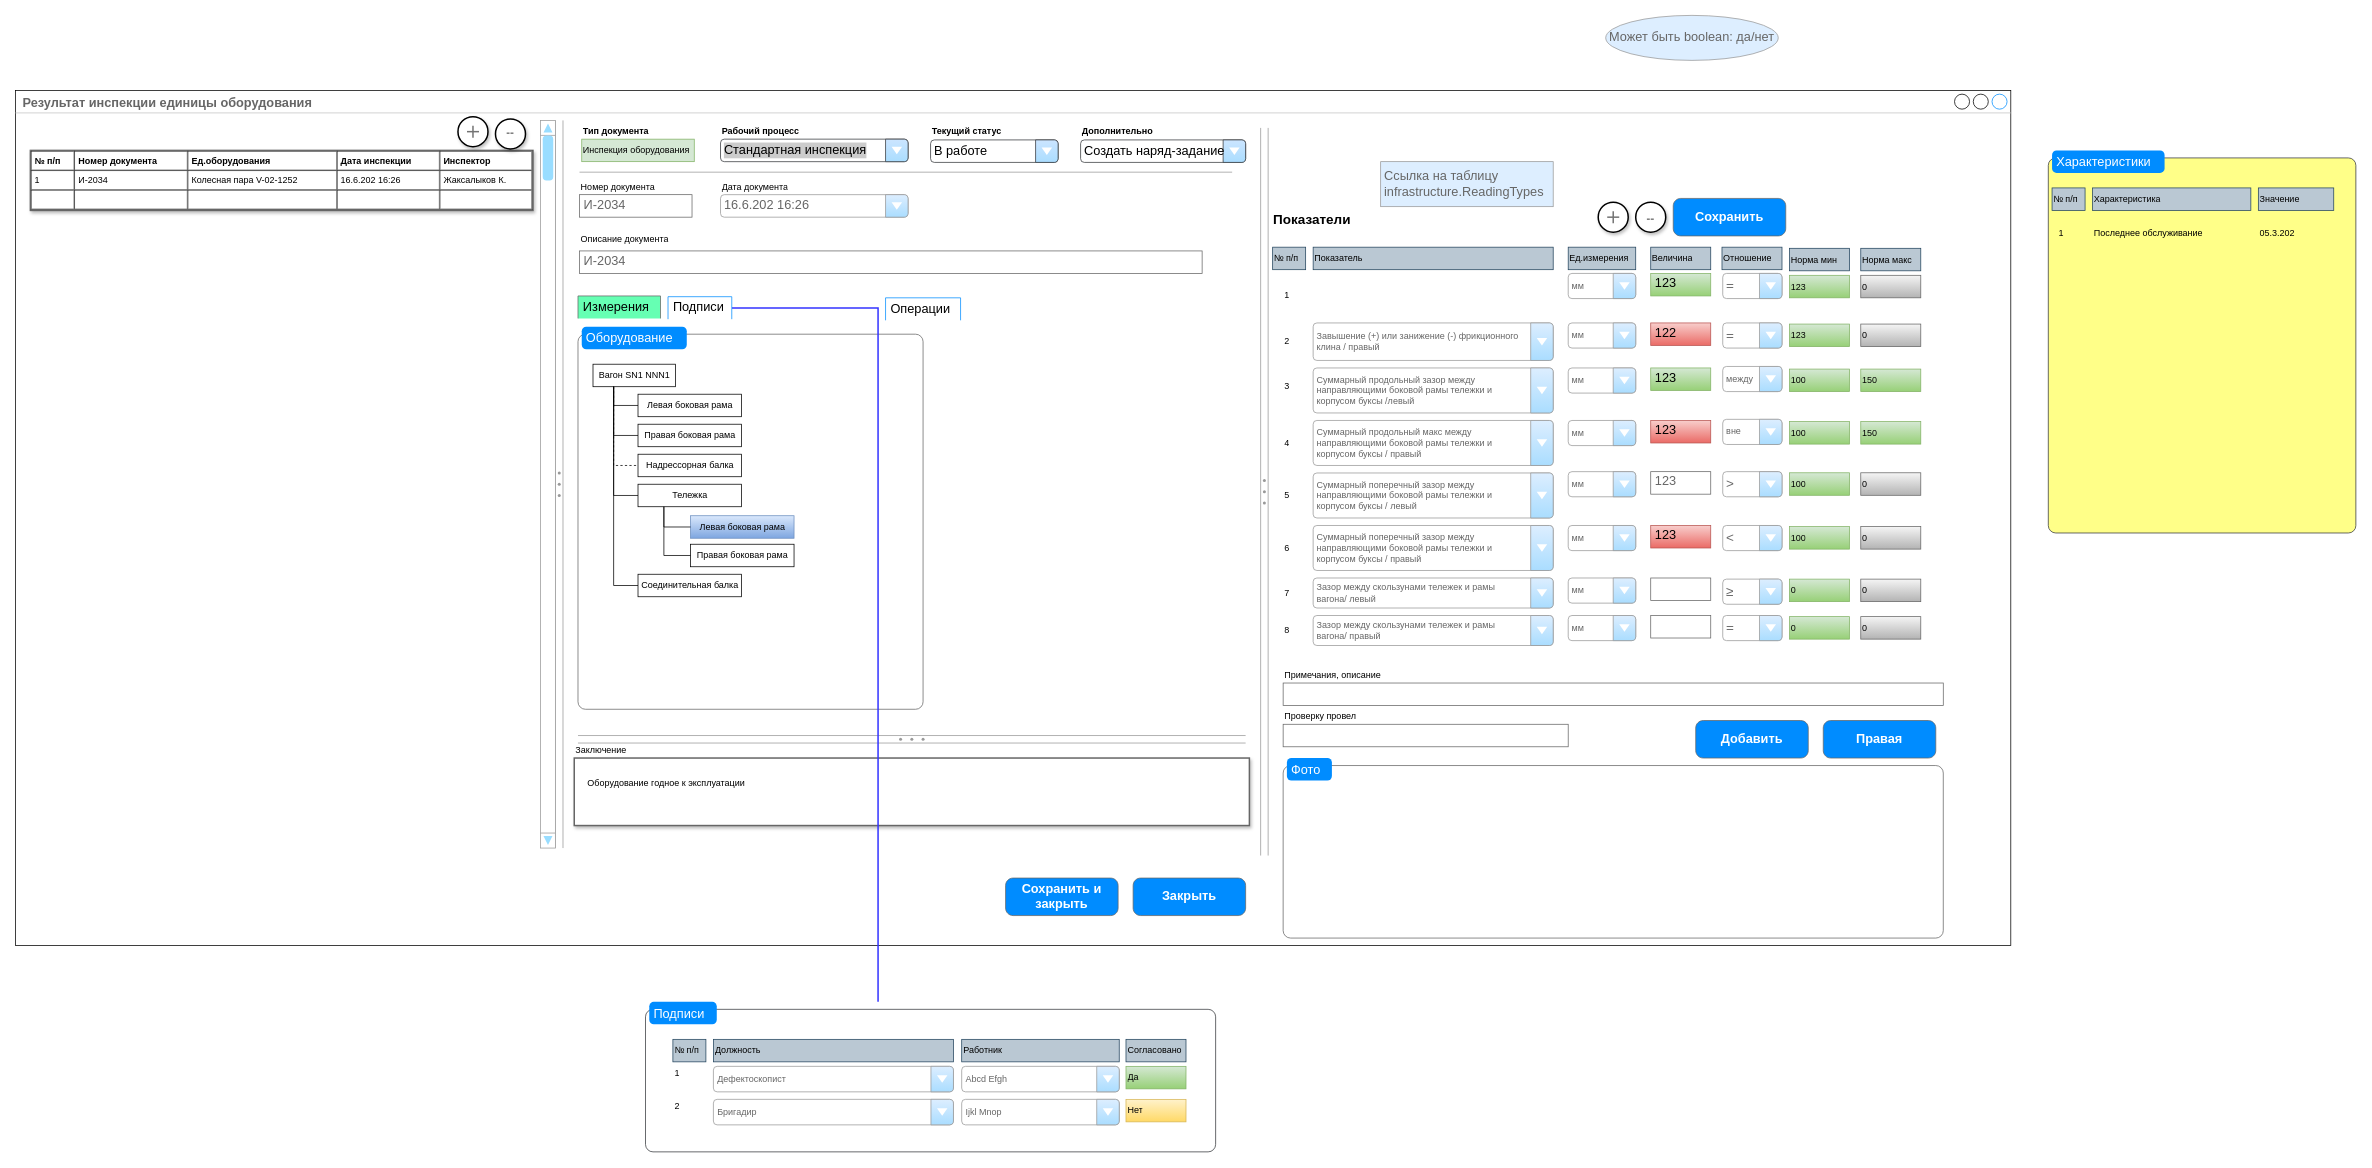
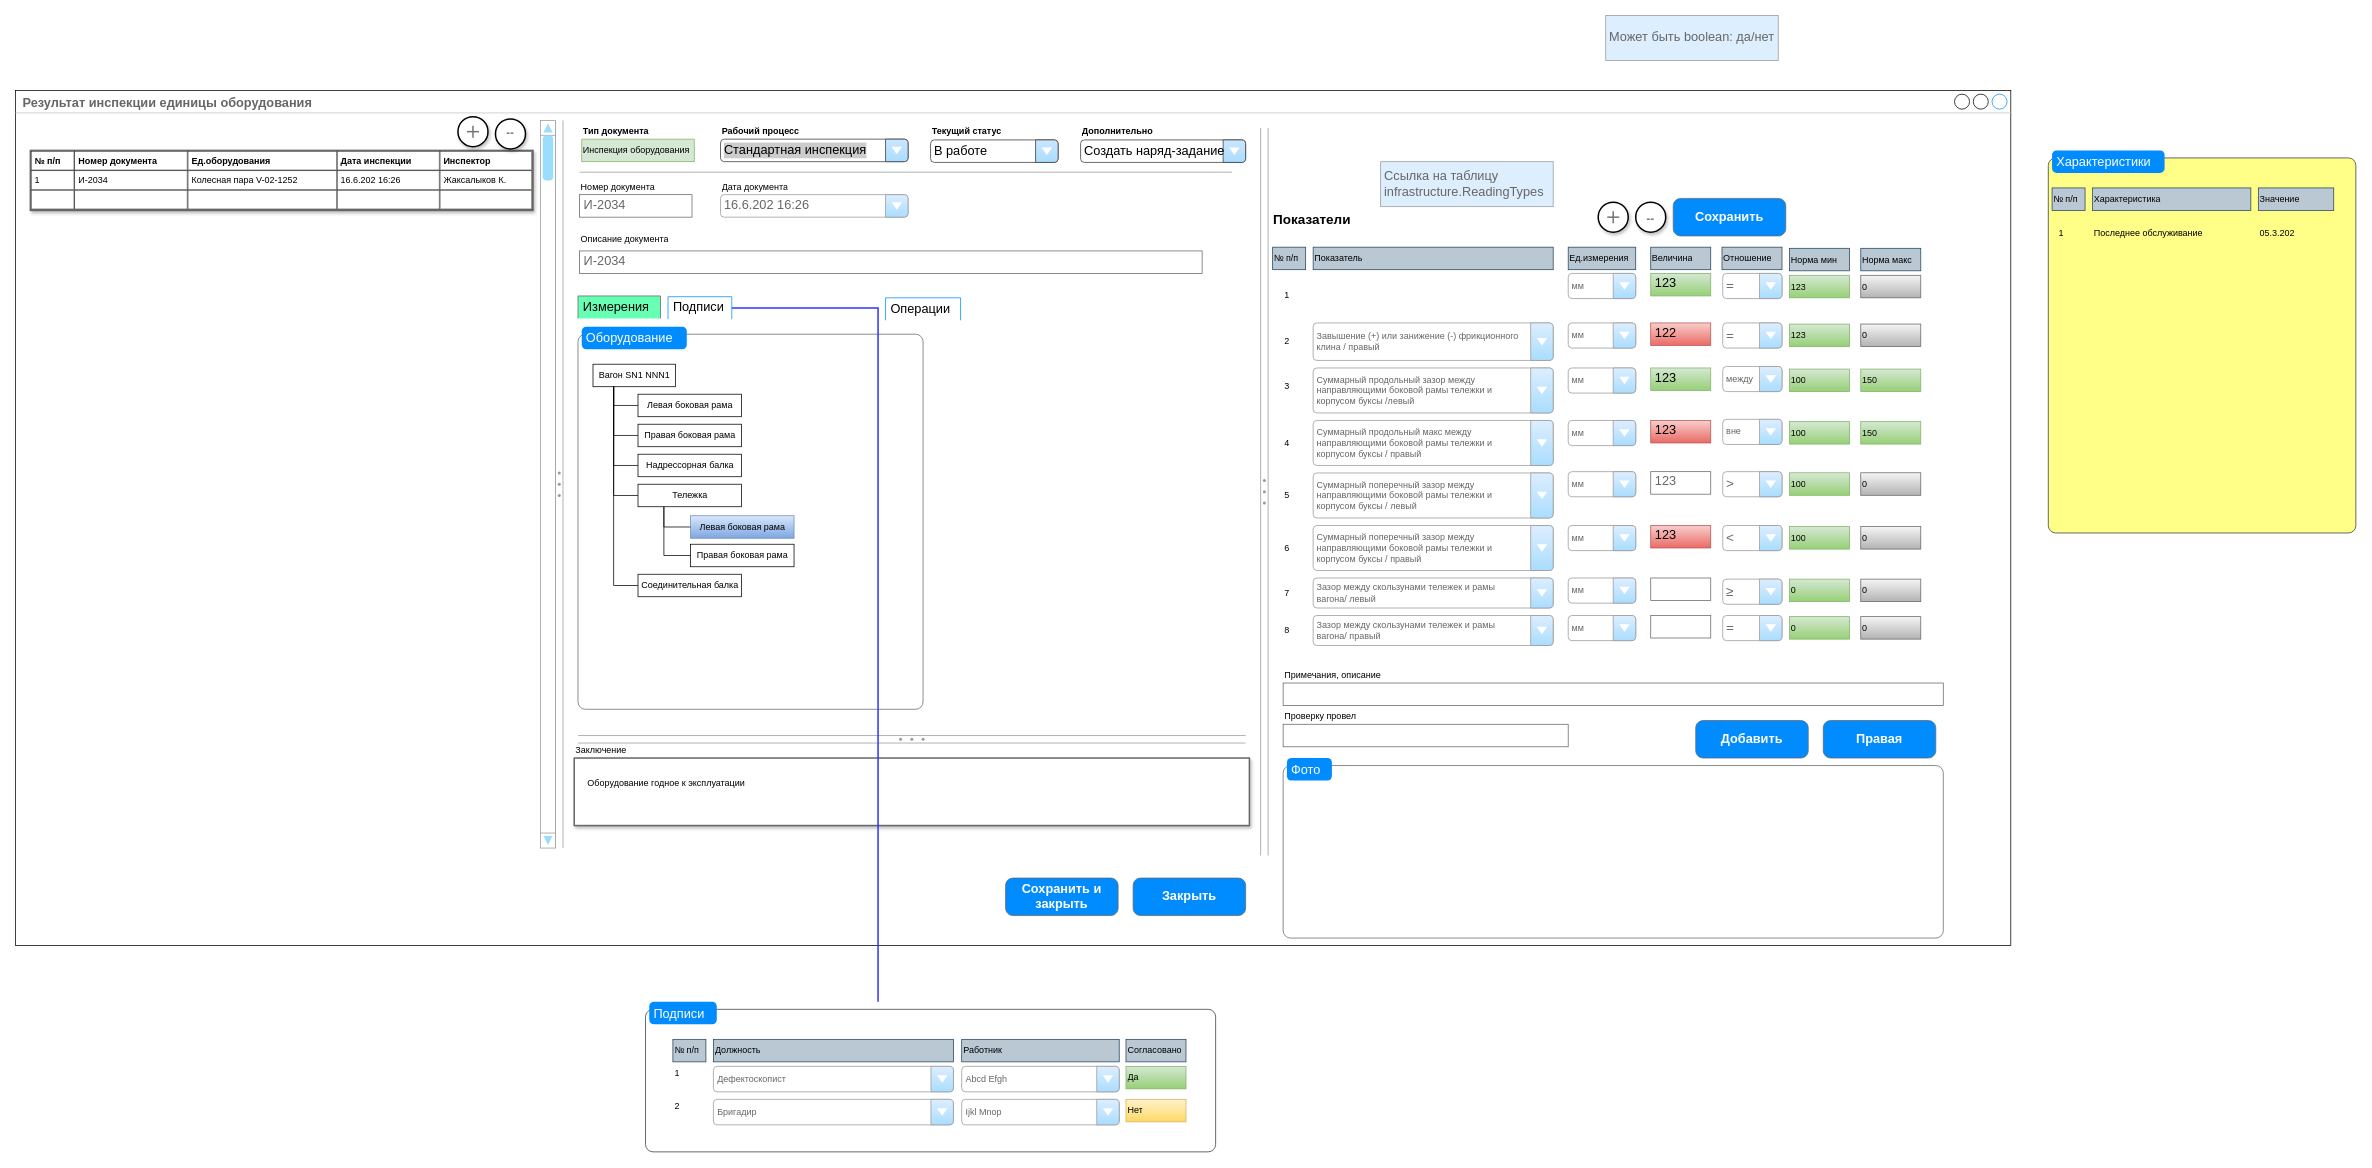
node "Может быть boolean: да/нет": shape ellipse -> rectangle
edge "Вагон SN1 NNN1" -- "Надрессорная балка": style dashed -> solid
